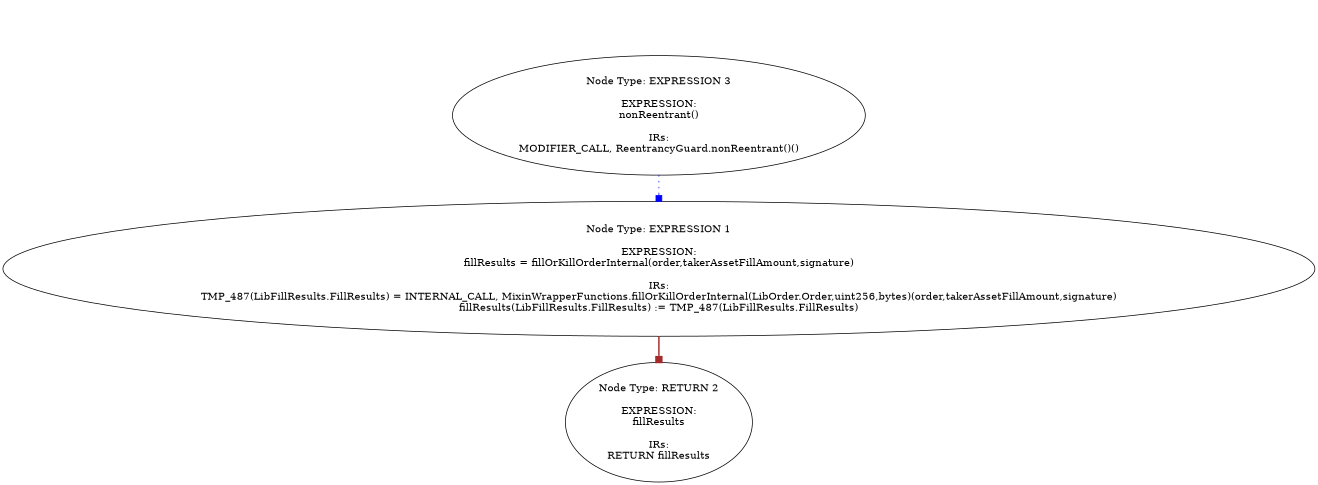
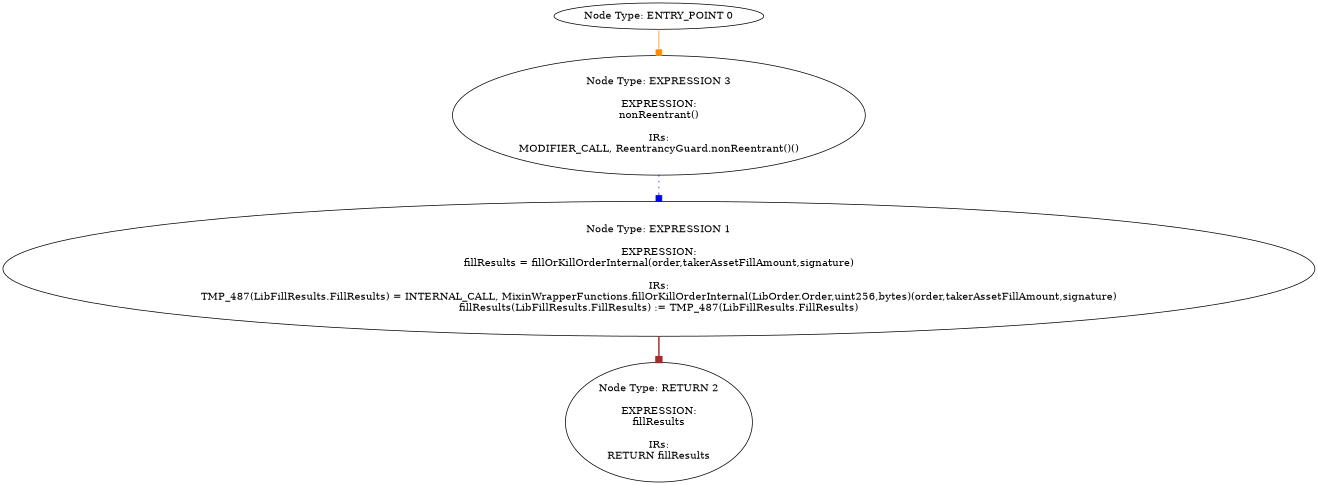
node "Node Type: ENTRY_POINT 0": added
